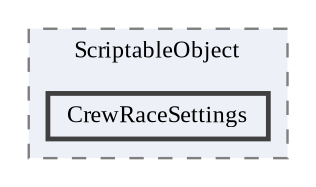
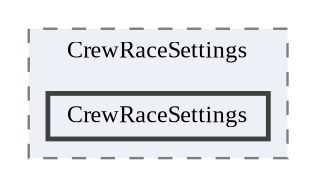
cluster "ScriptableObject": label "ScriptableObject" -> "CrewRaceSettings"
